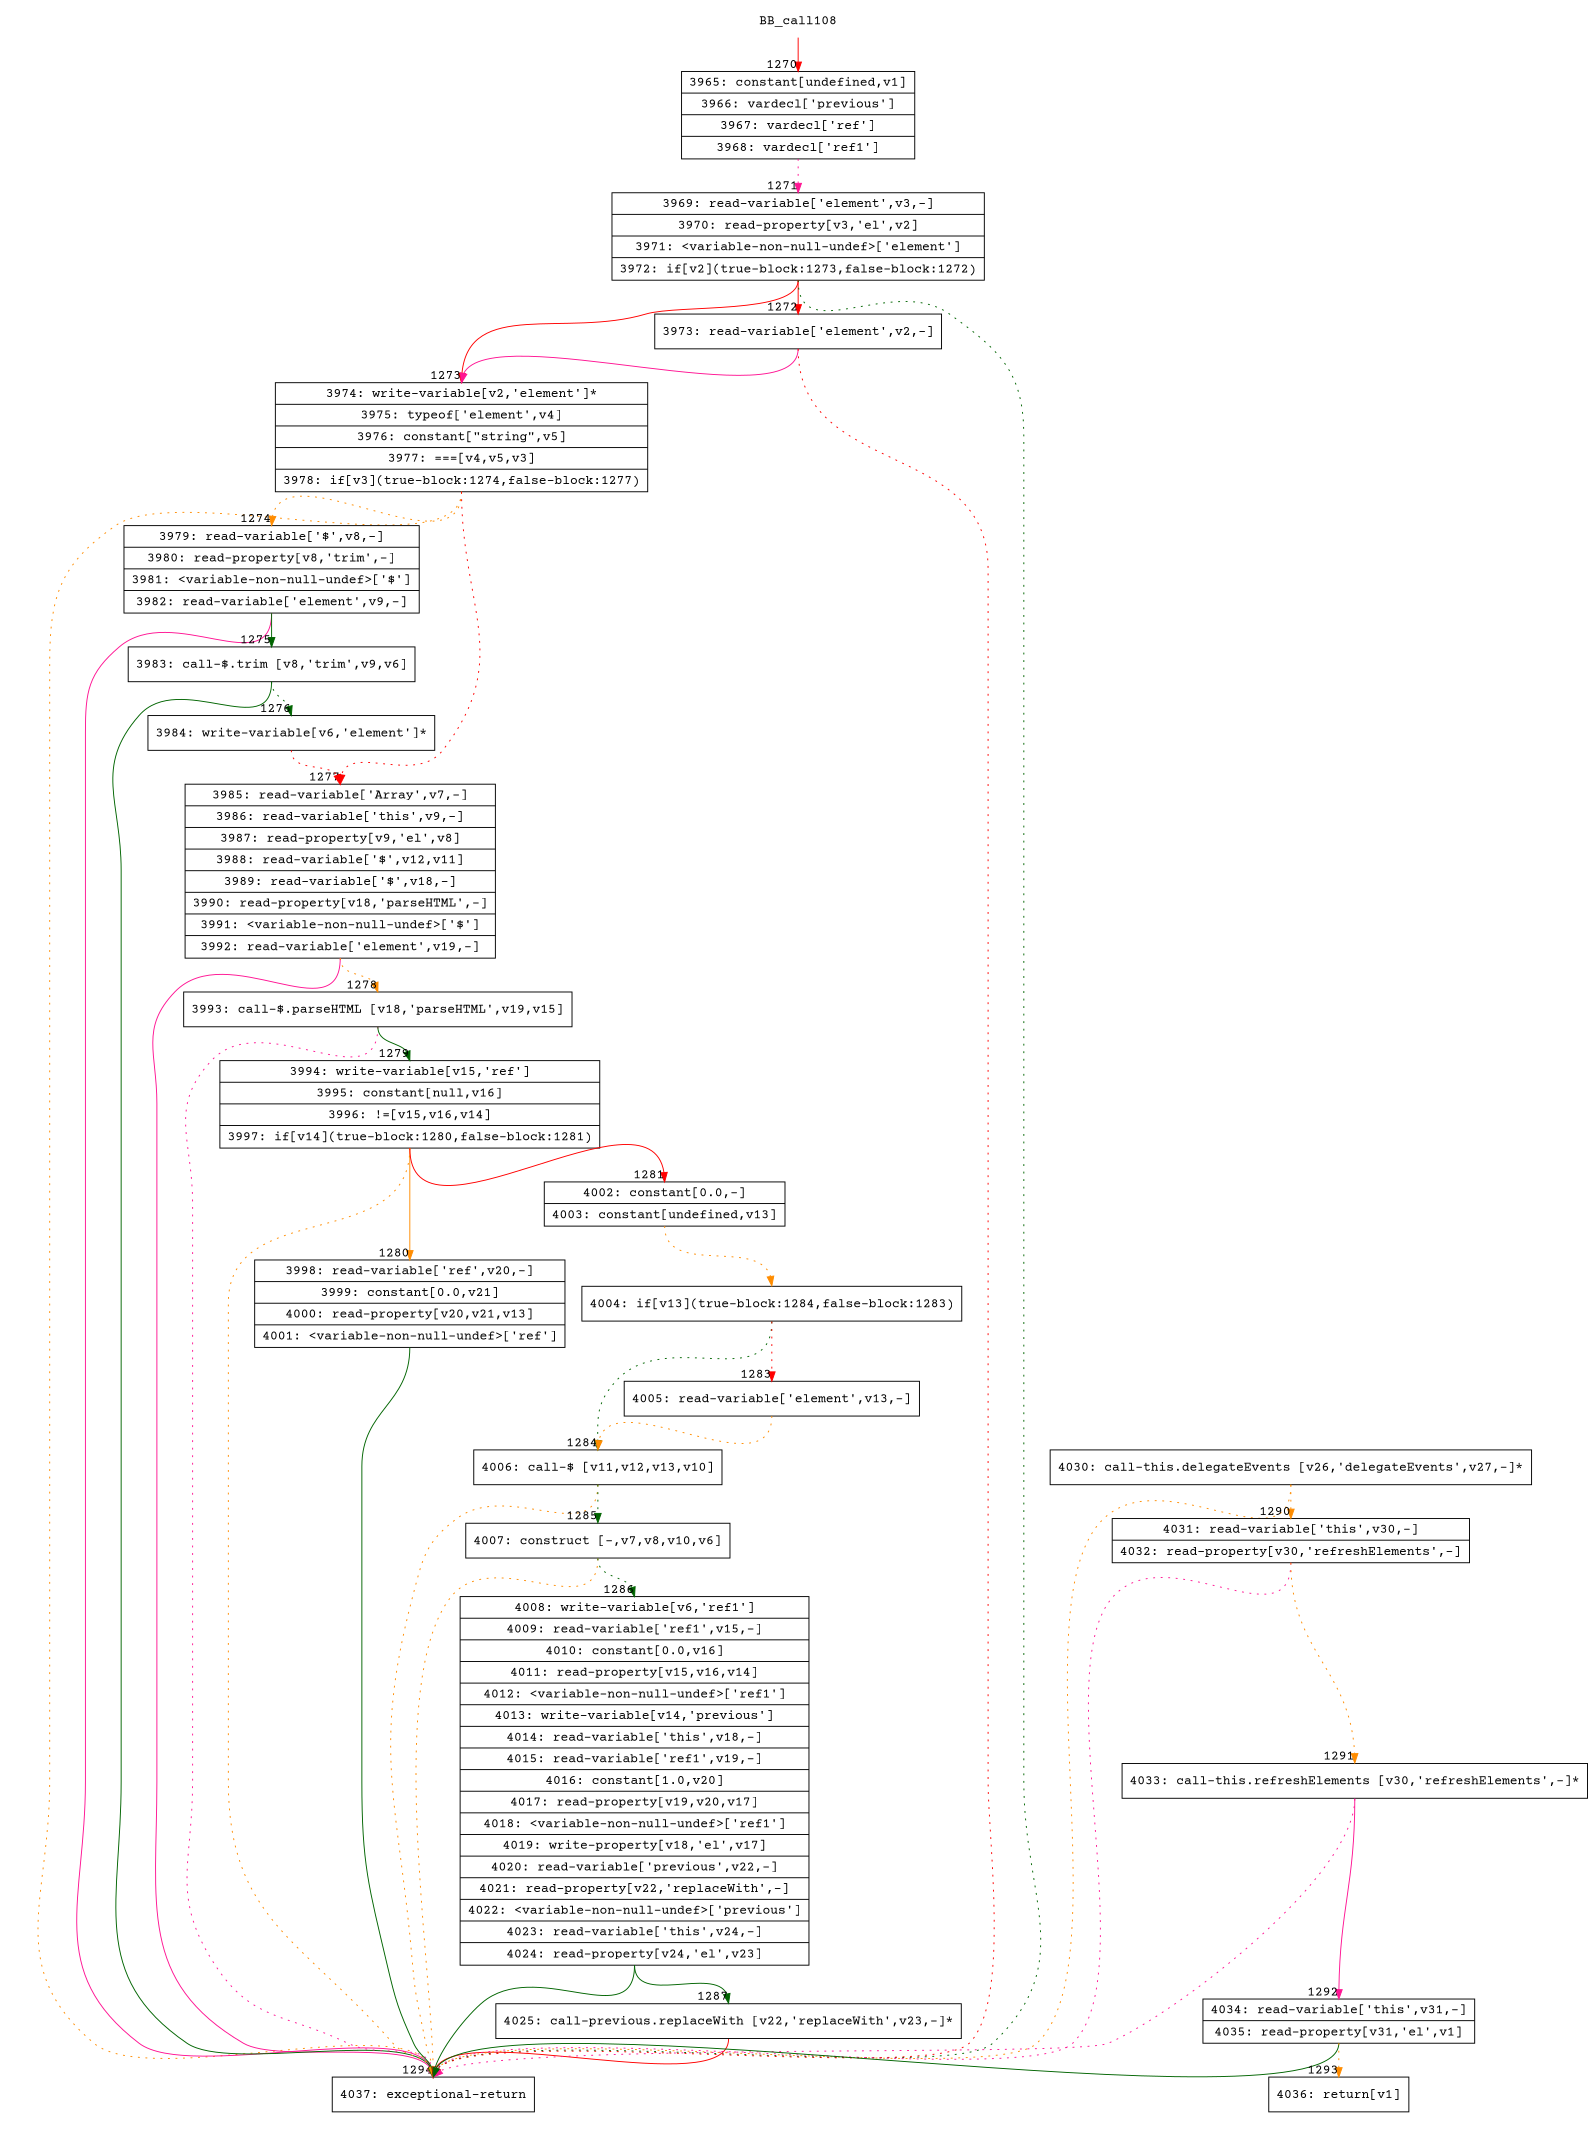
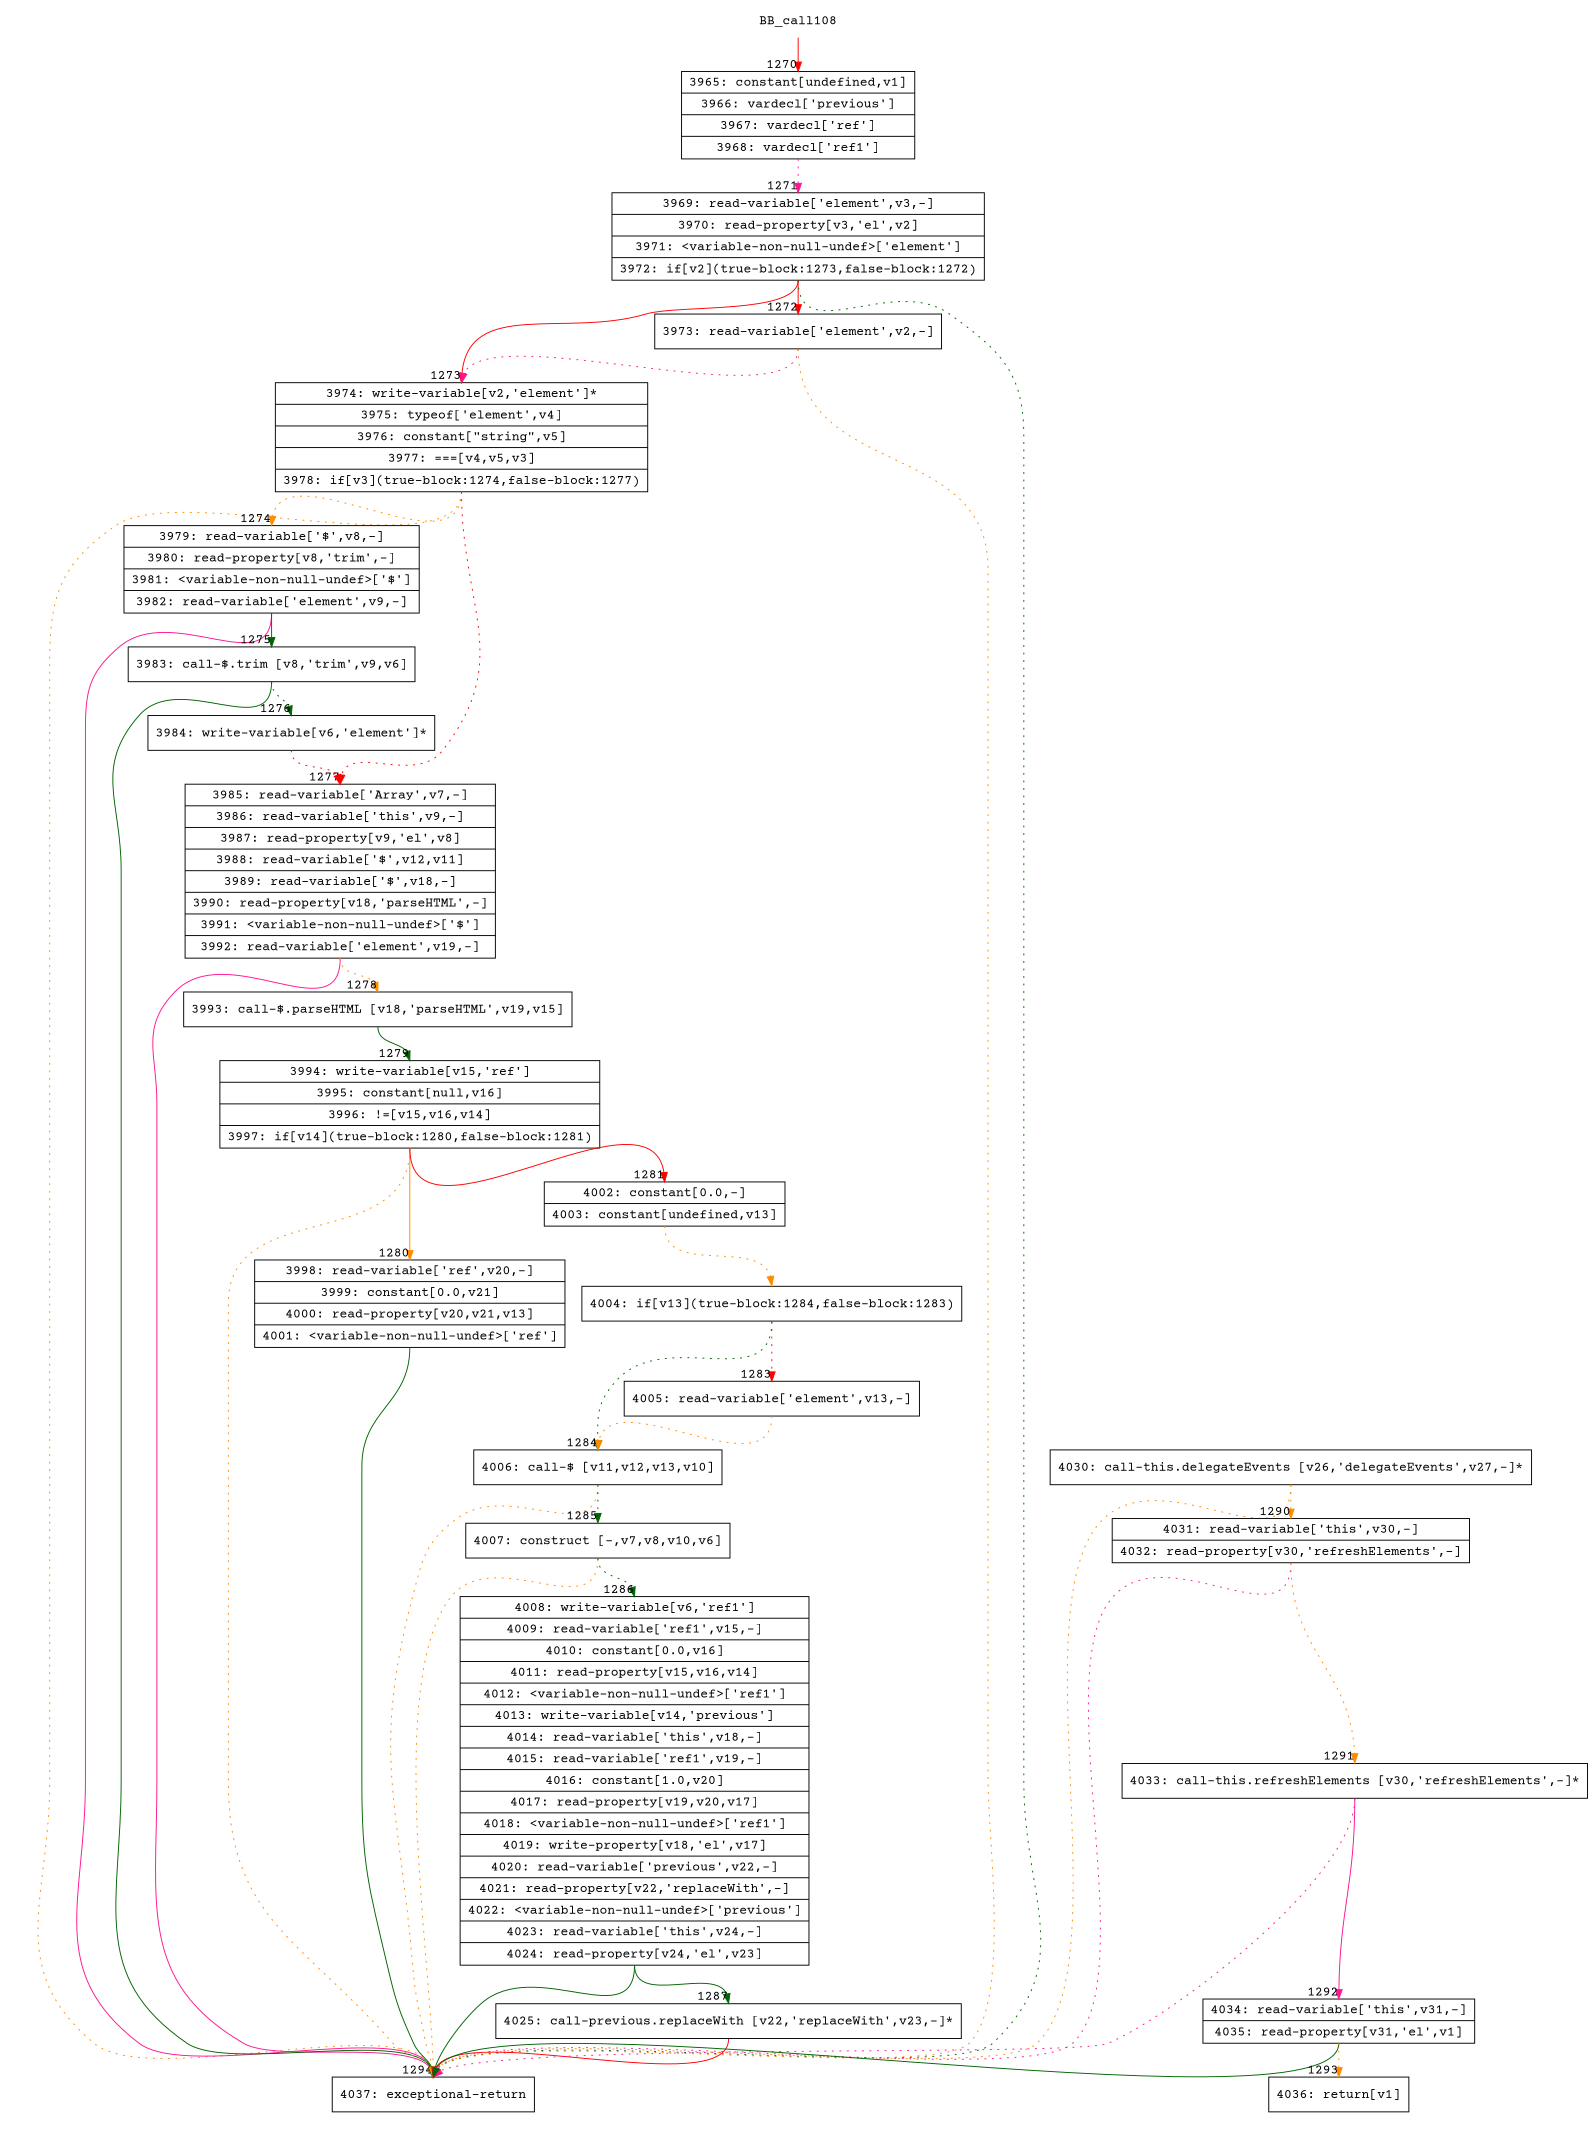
edge "3973: read-variable['element',v2,-]" -> "3974: write-variable[v2,'element']*": style solid -> dotted
edge "3973: read-variable['element',v2,-]" -> "4037: exceptional-return": color red -> darkorange
edge "3993: call-$.parseHTML [v18,'parseHTML',v19,v15]" -> "4037: exceptional-return": removed
